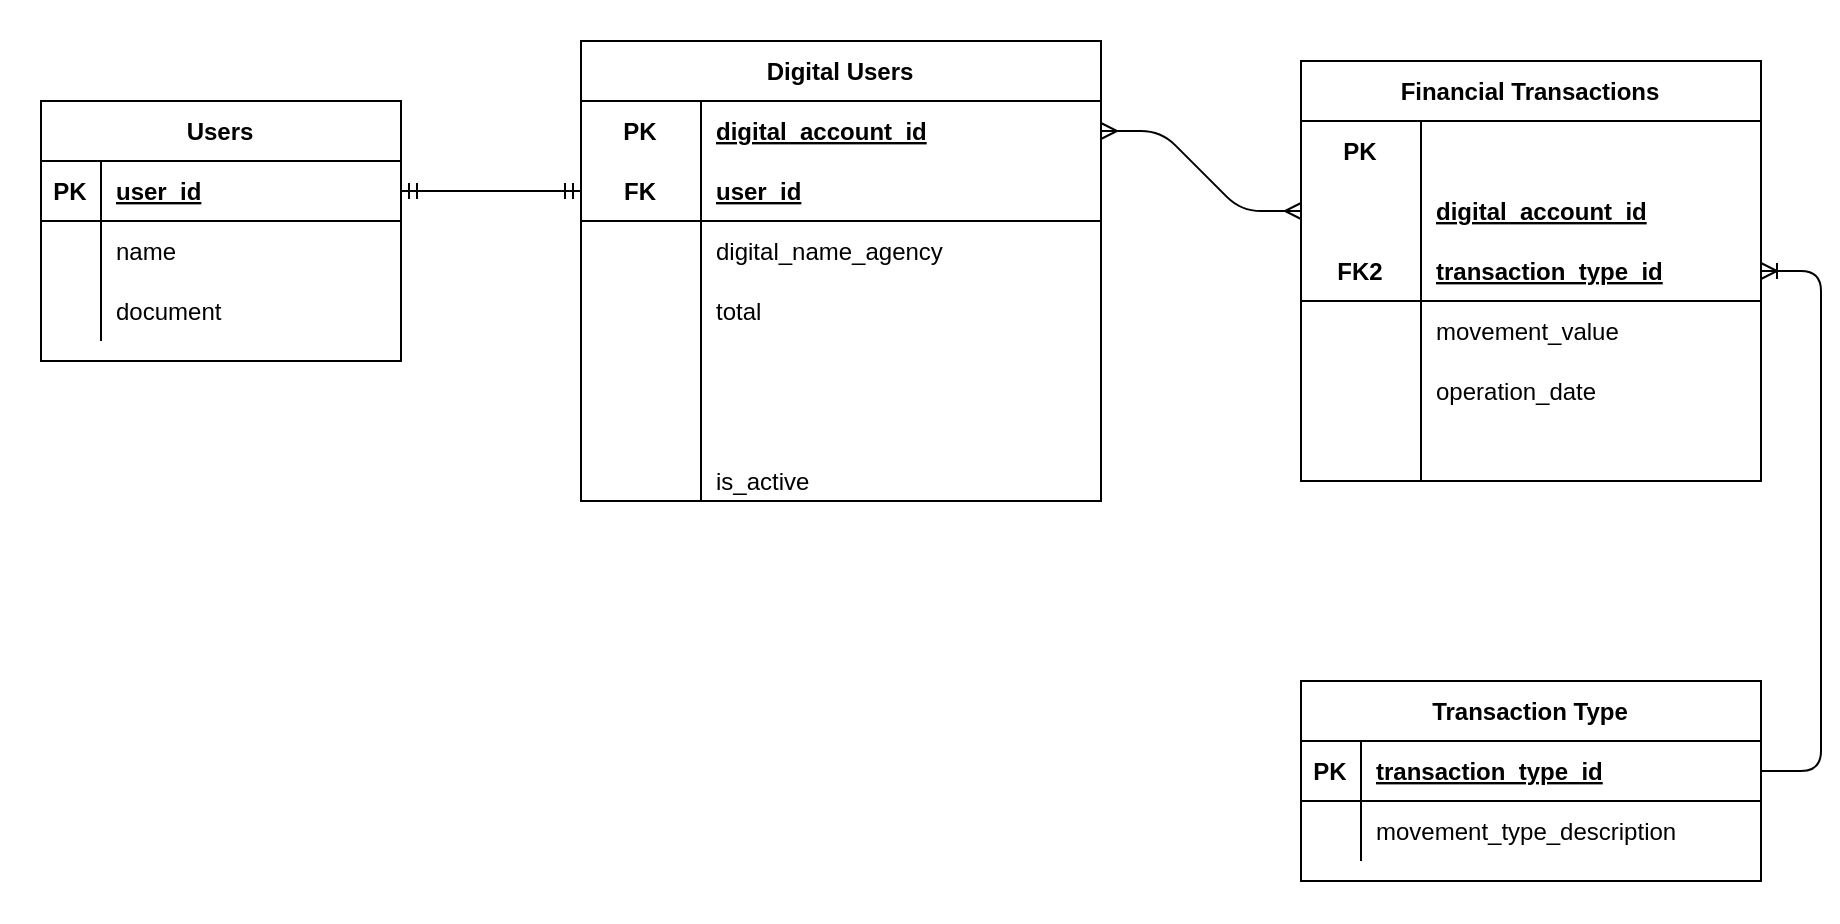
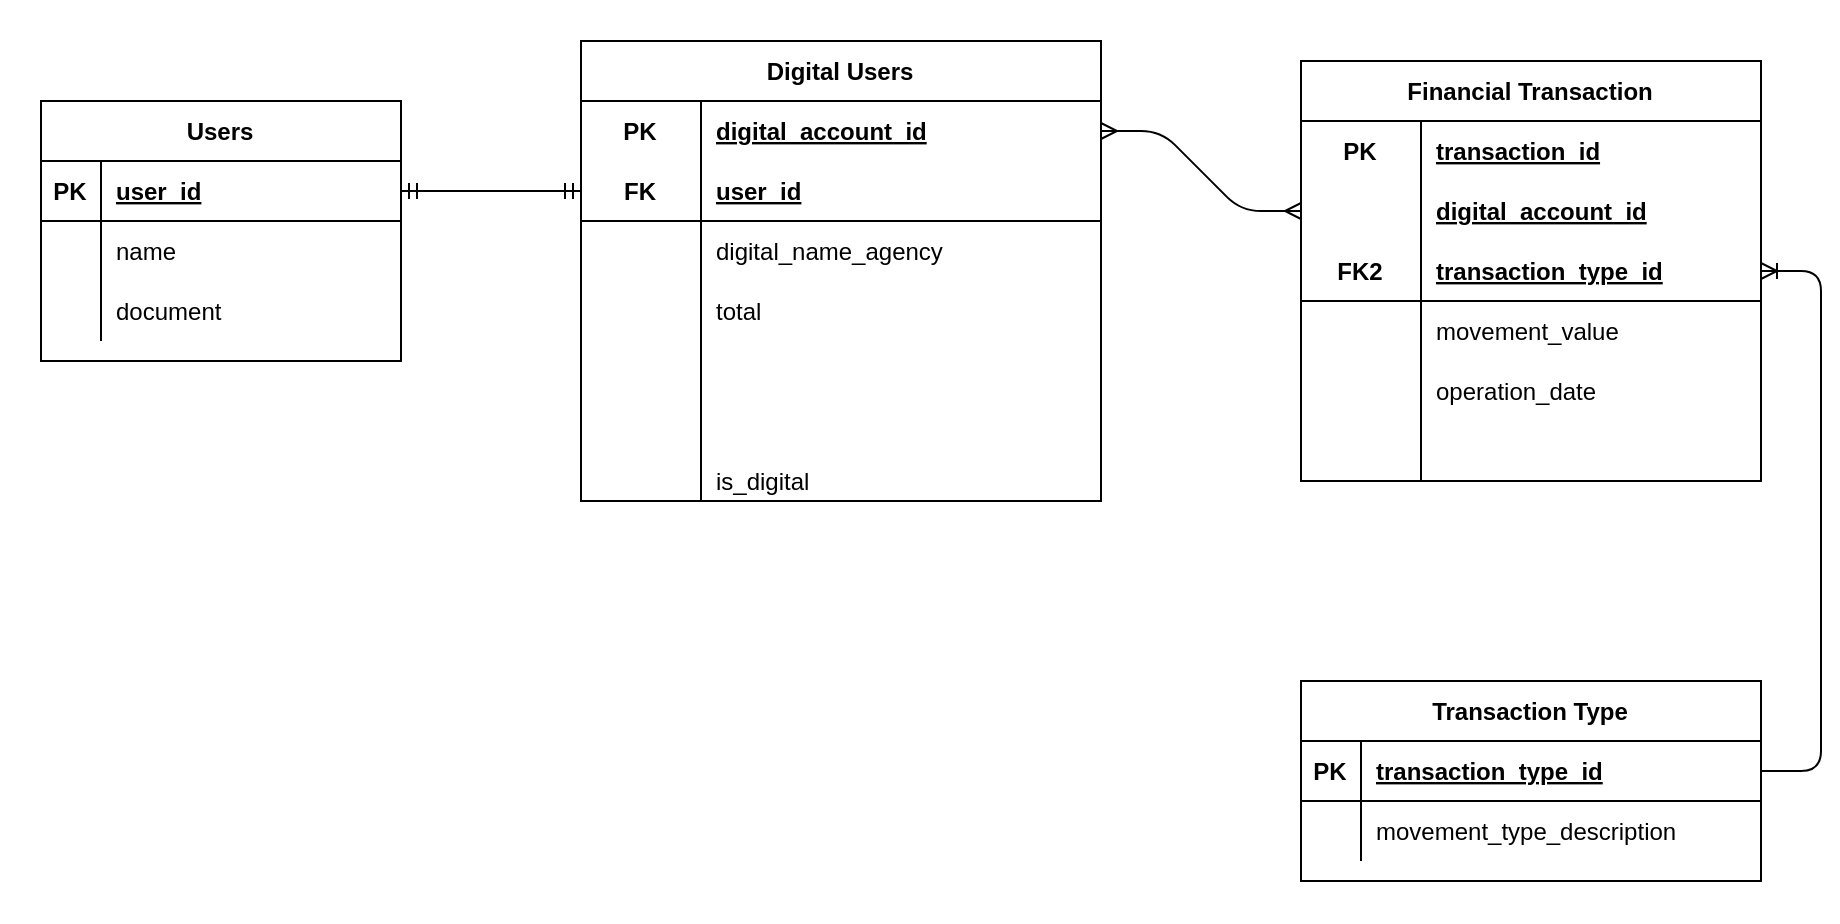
node "Financial Transactions": label "Financial Transactions" -> "Financial Transaction"
node "transaction_id": added
node "is_active": label "is_active" -> "is_digital"
